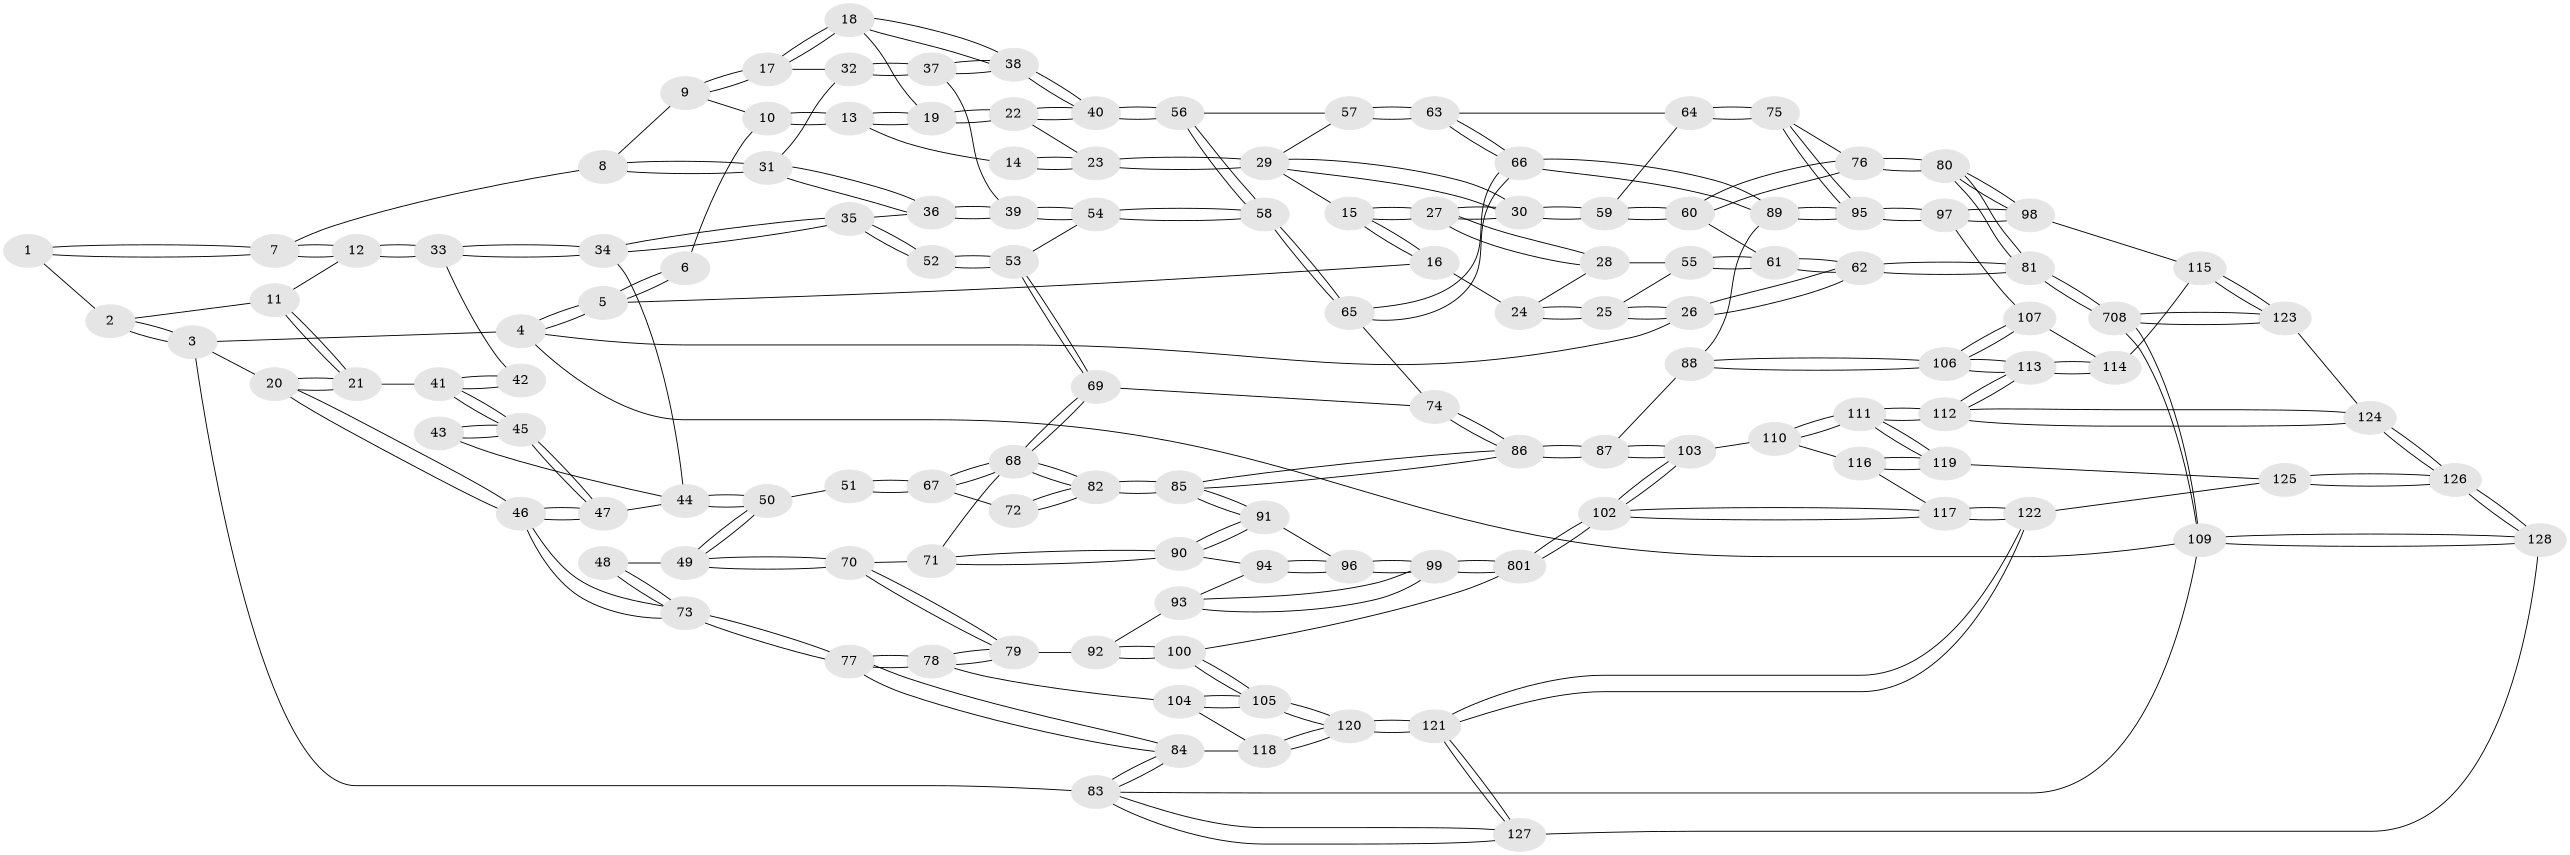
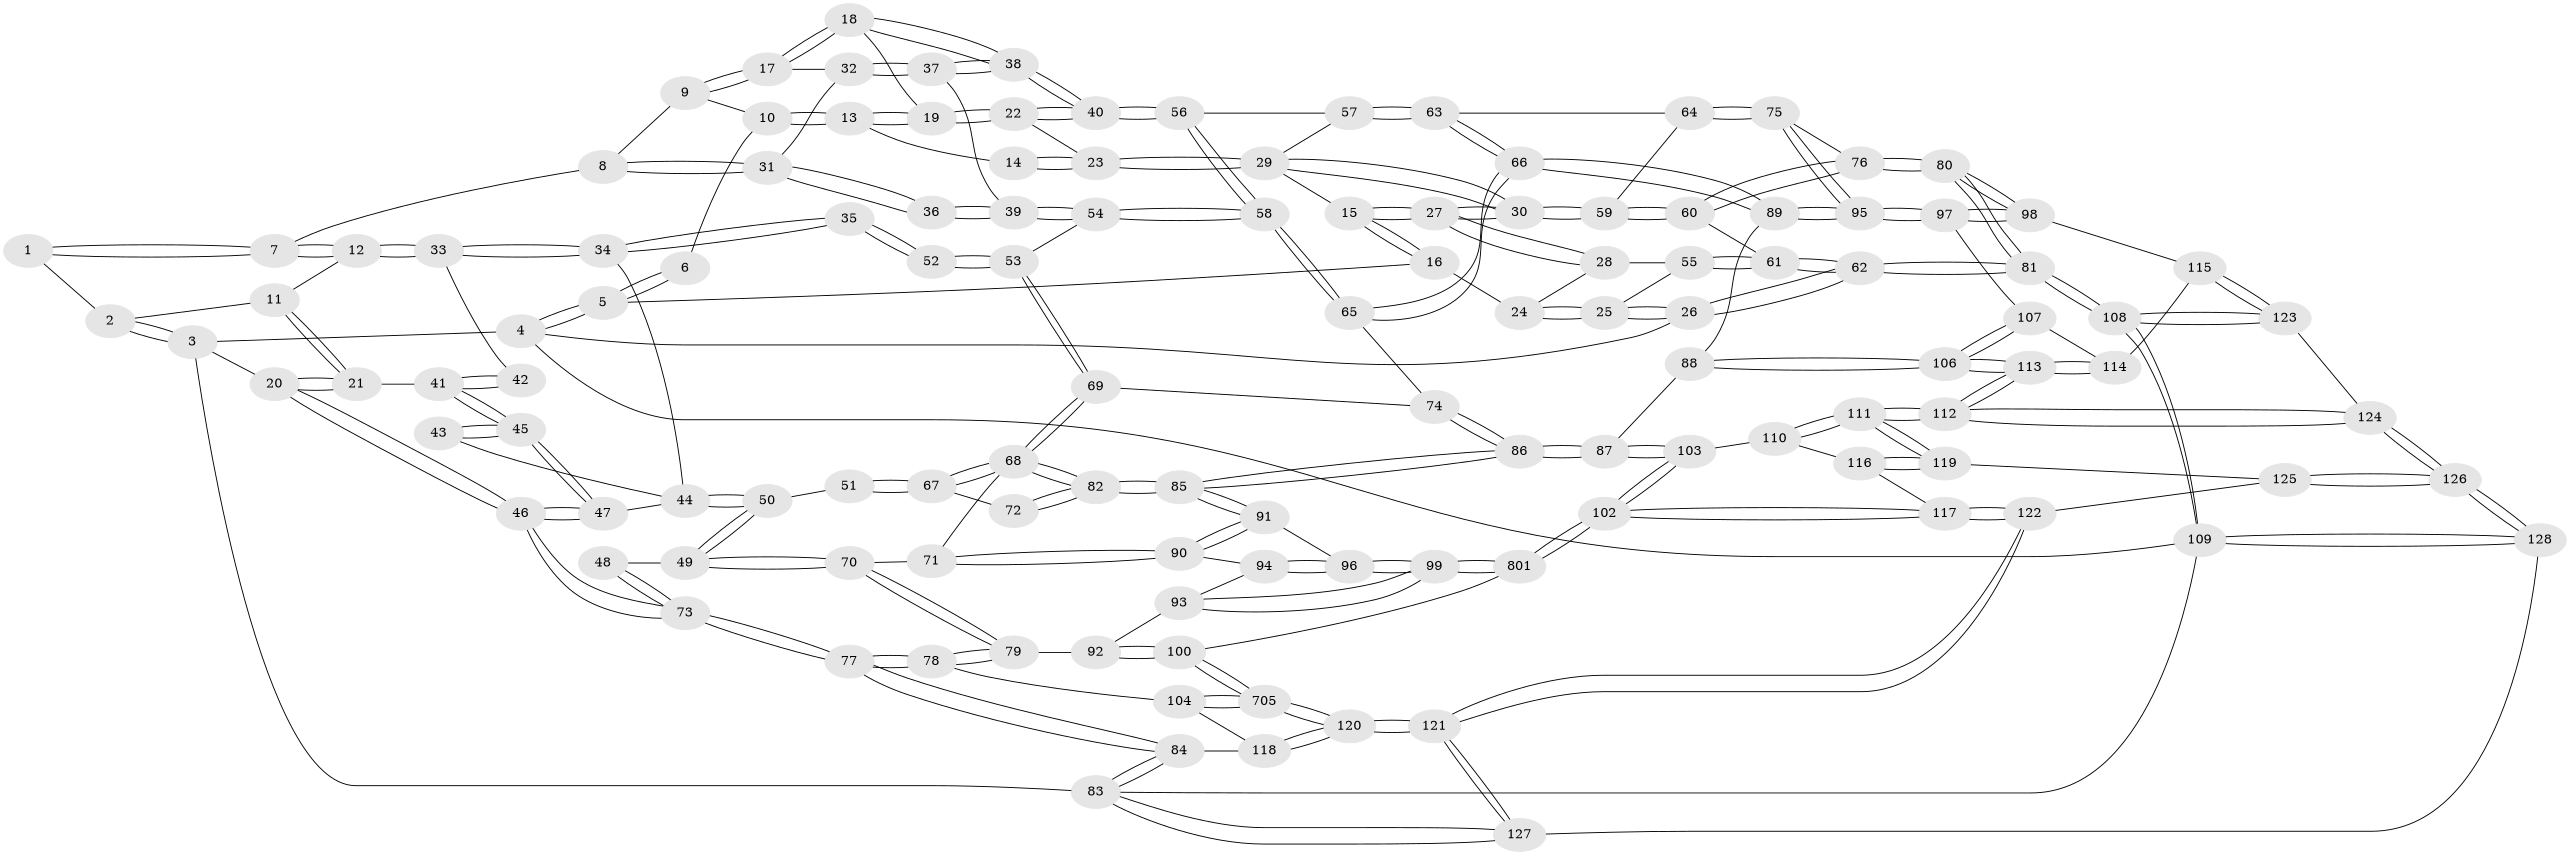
edge "36" -- "35": removed
node "708": label "708" -> "108"
node "105": label "105" -> "705"
